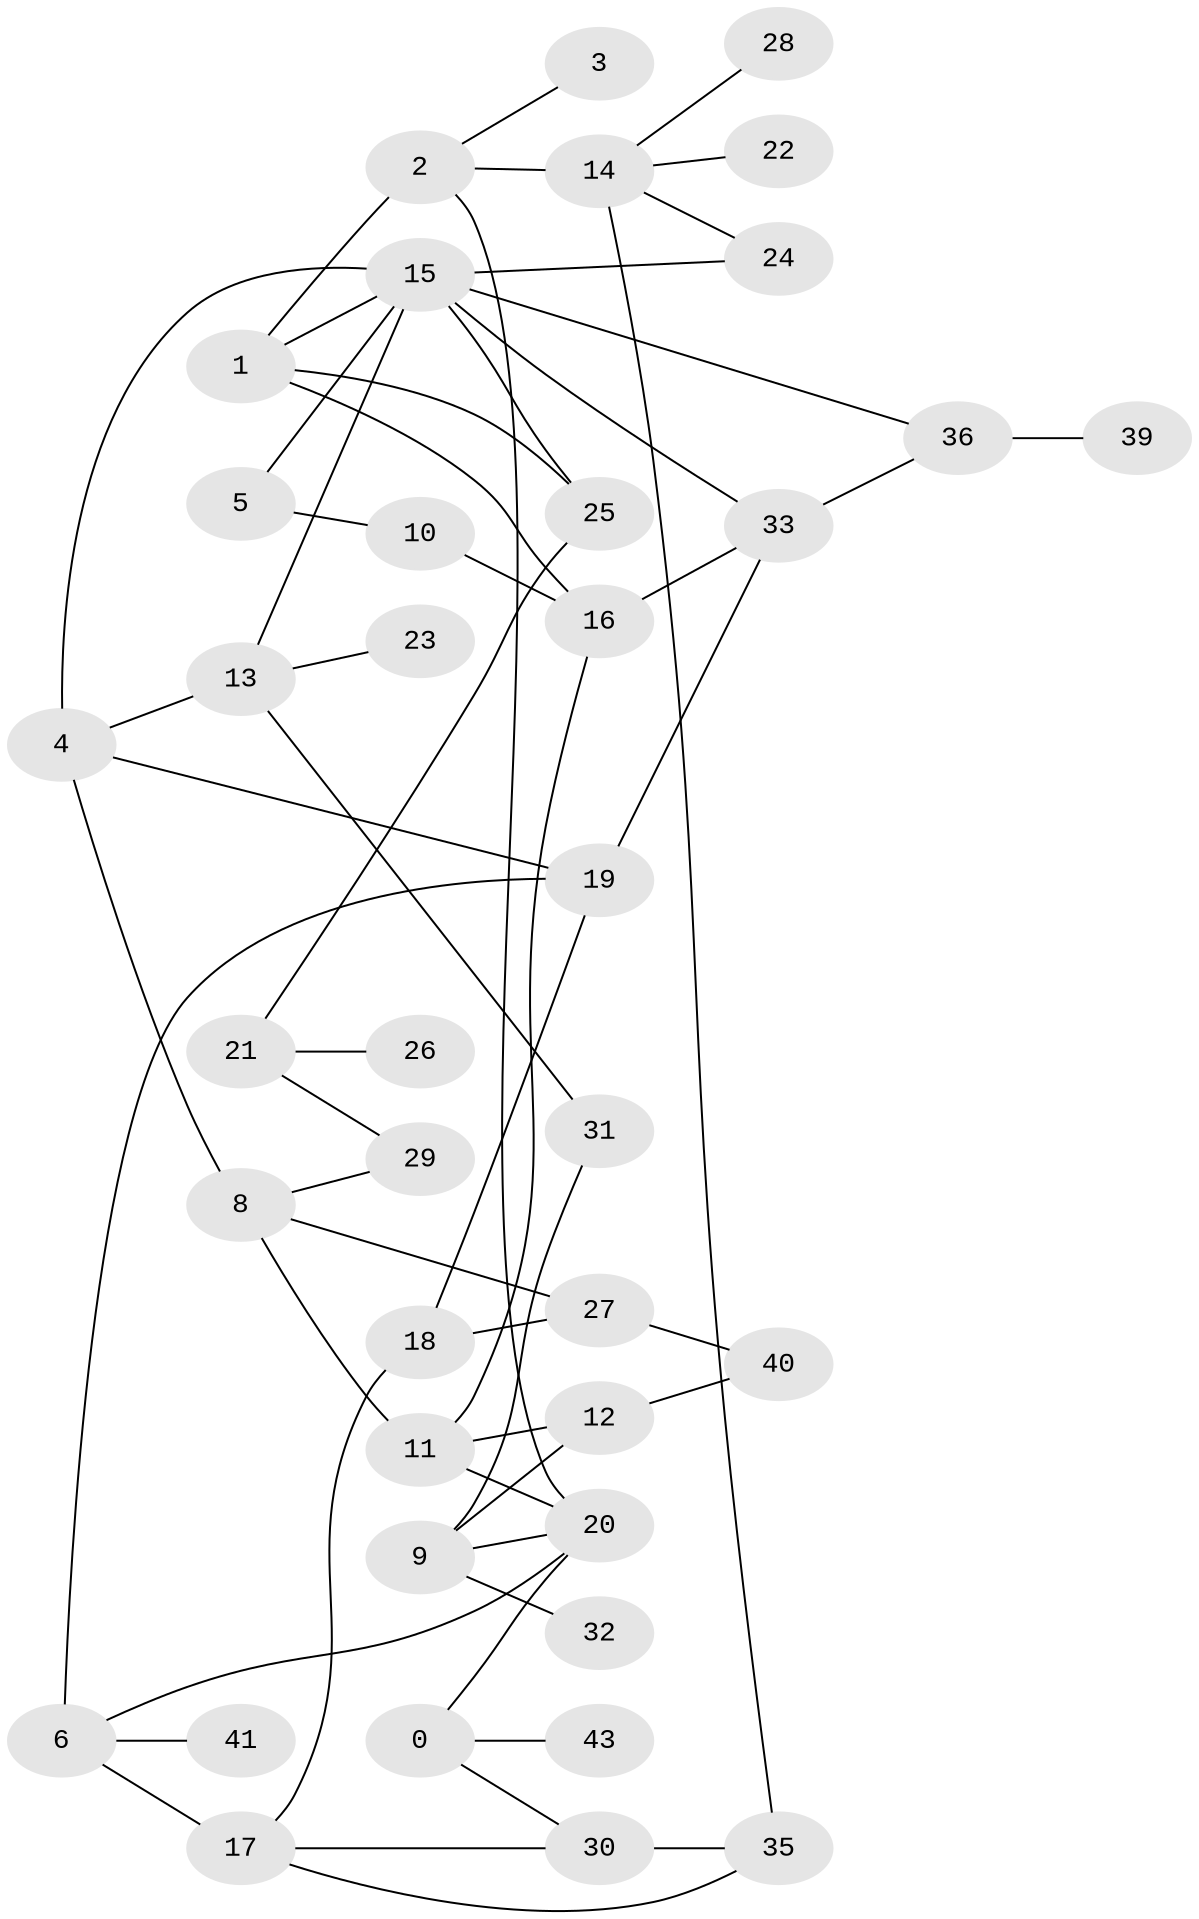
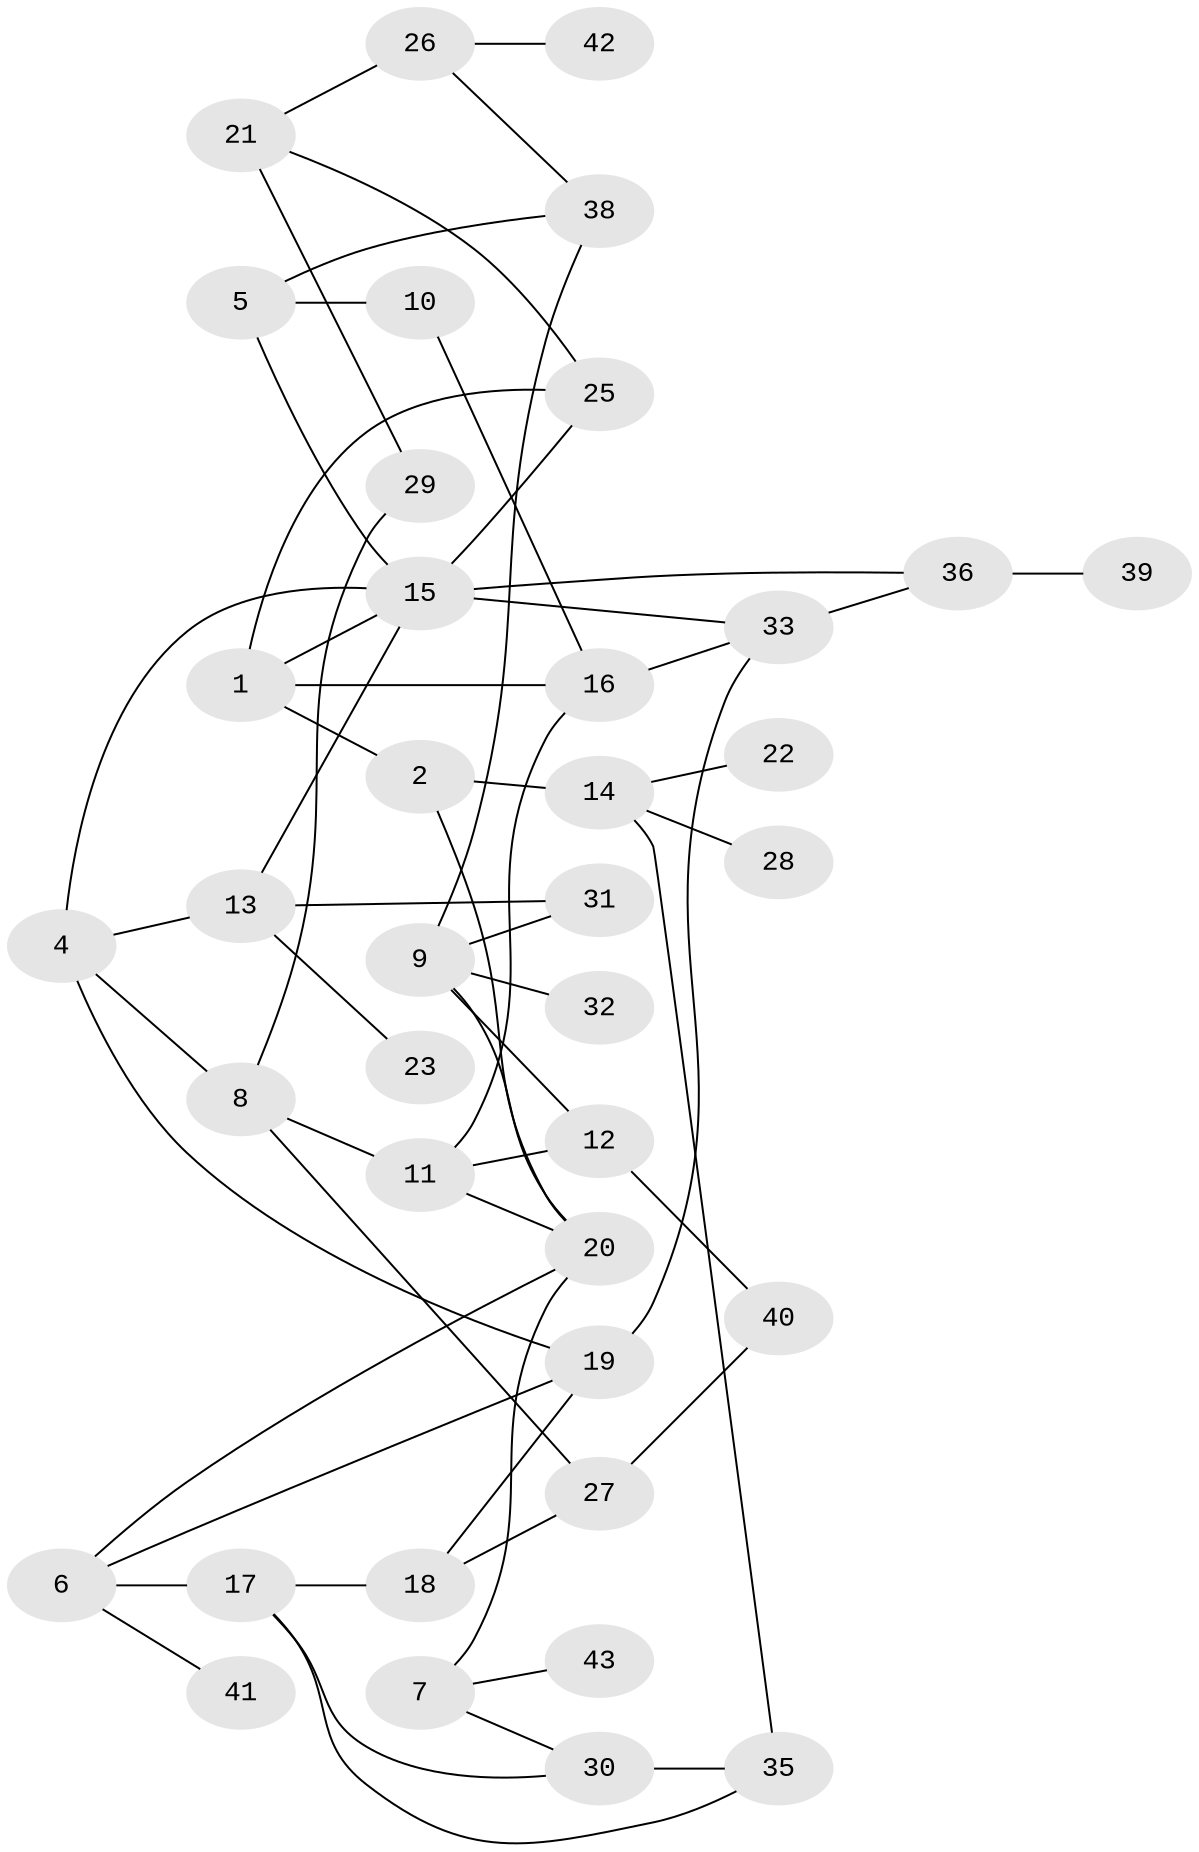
node "42": added
node "3": removed
node "38": added
node "24": removed
node "0": label "0" -> "7"
